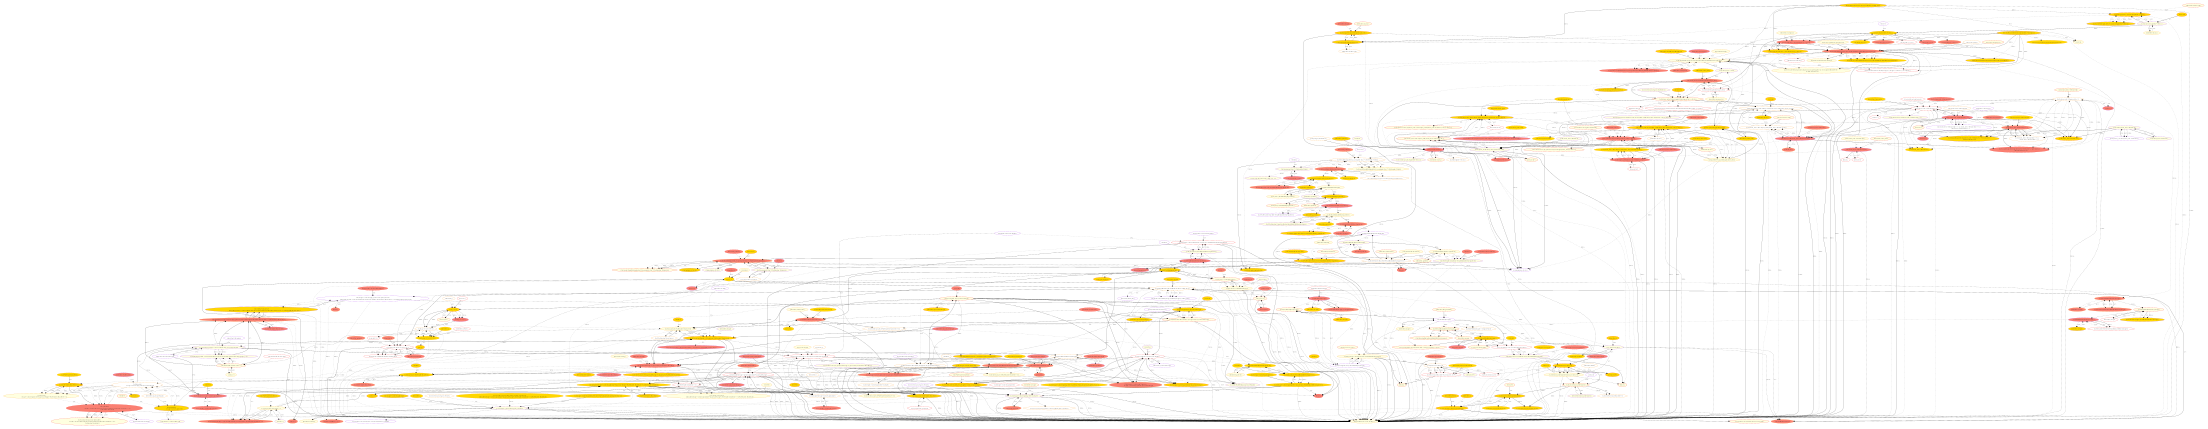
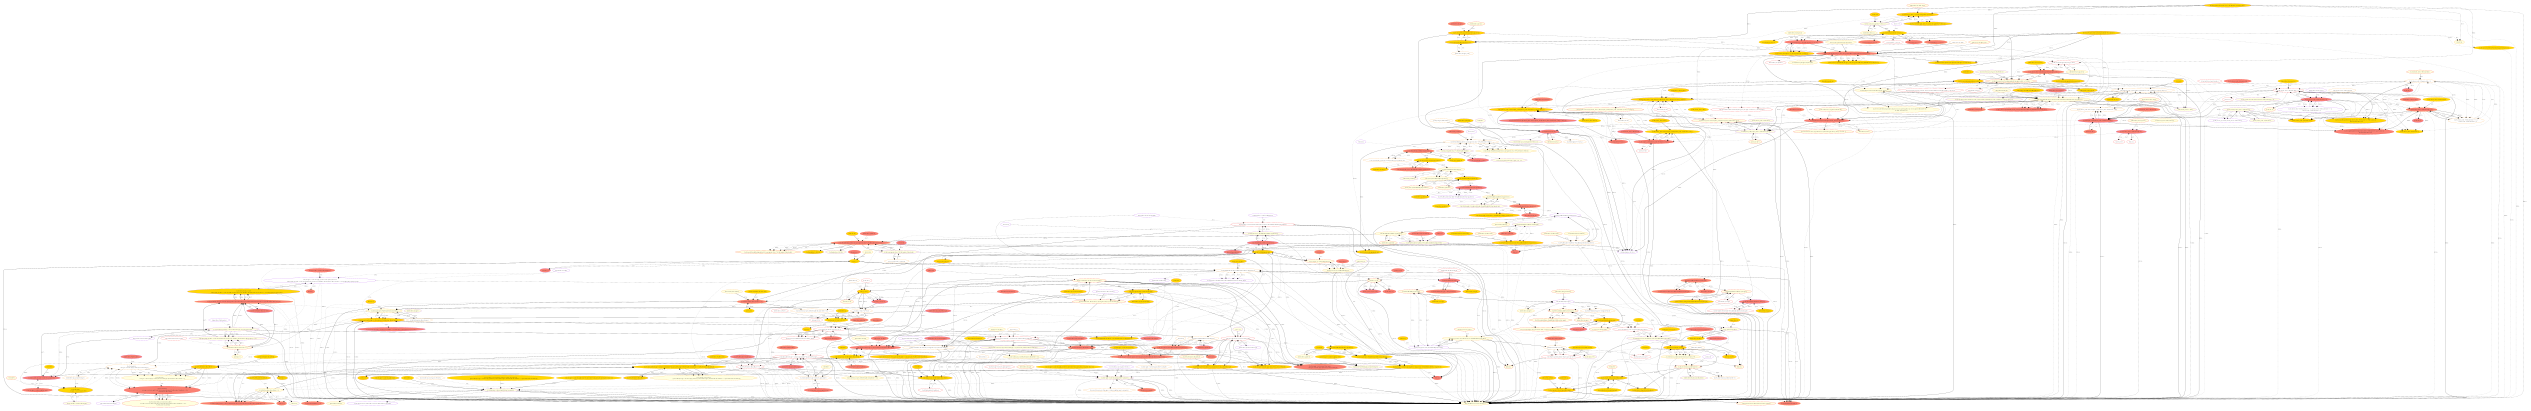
edge "(Call,clone_info != PAL)" -> "(Call,clone_info=CloneImageInfo(image_info))": reversed
node "(Call,(j % 512)>512-6)": added
edge "(Call,(palette=AcquireImage(clone_info))==NULL)" -> "(MethodReturn,static Image *)": now "(Call,SyncAuthenticPixels(image,exception))" -> "(MethodReturn,static Image *)"
